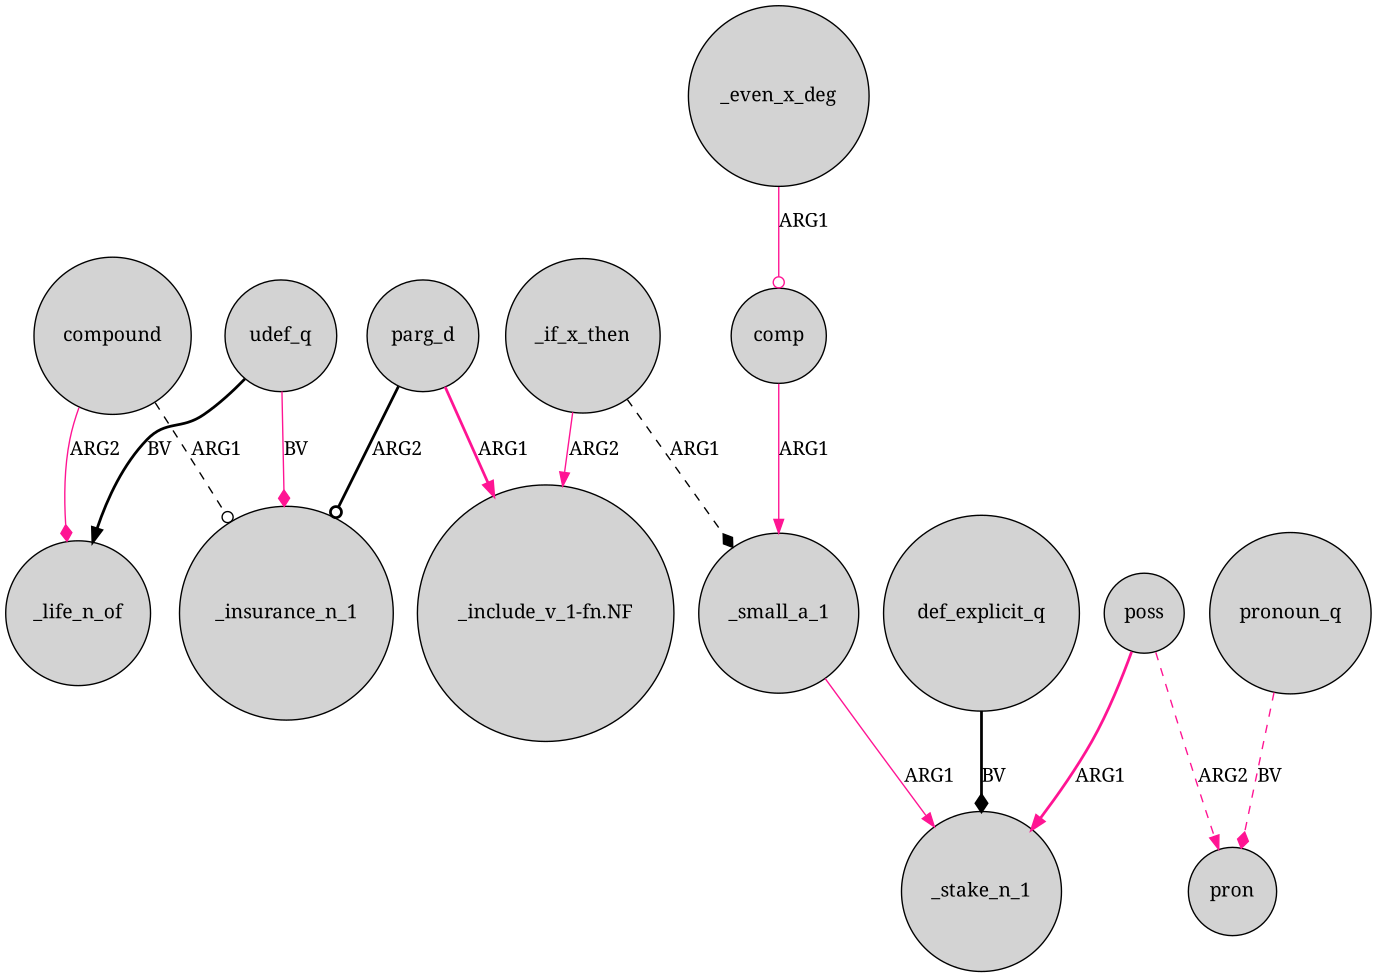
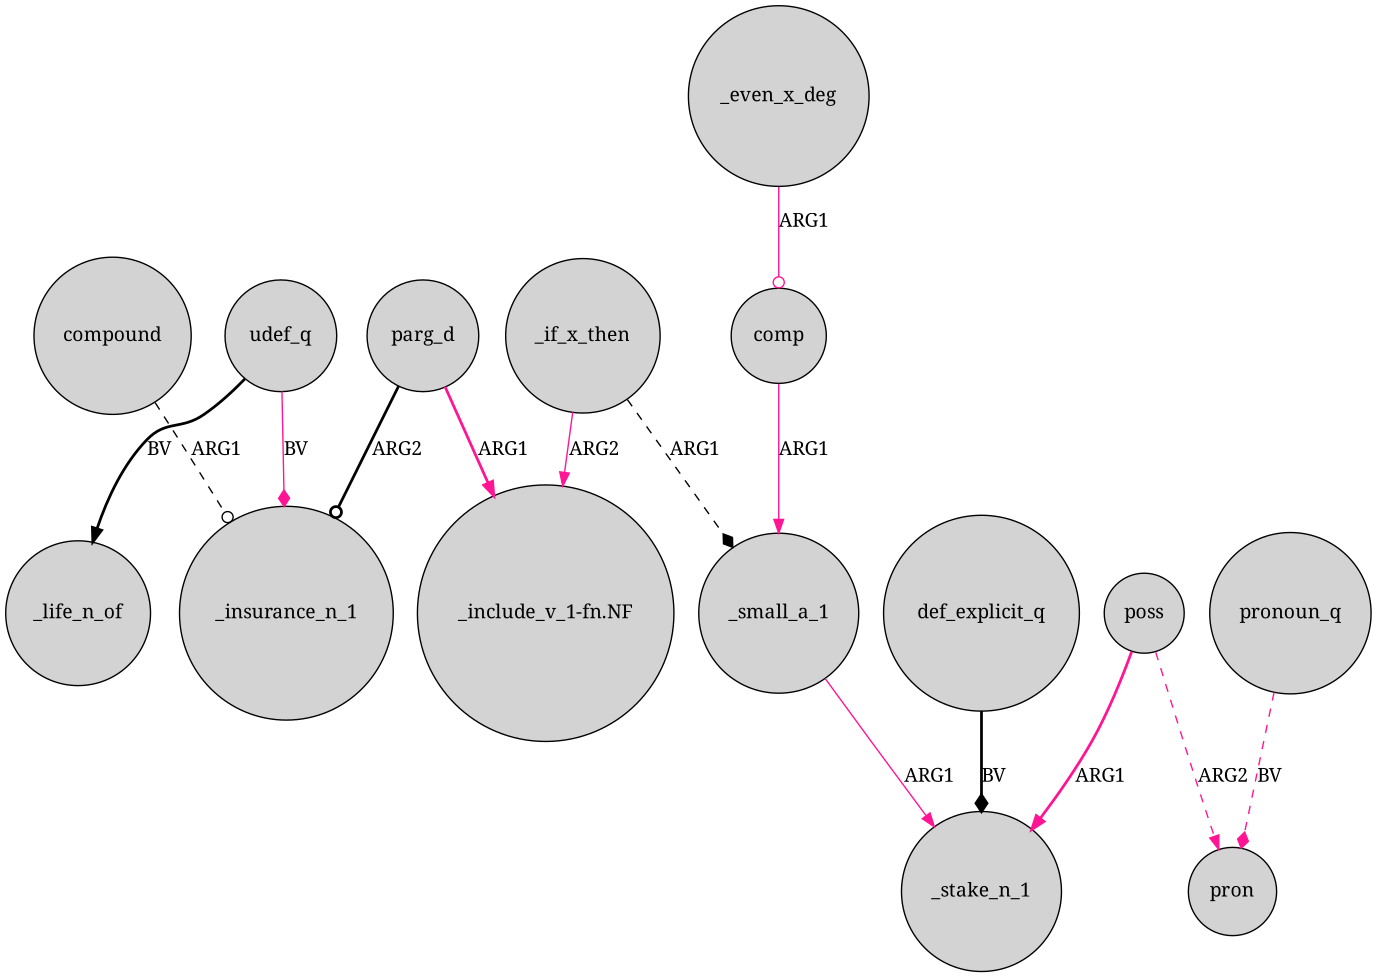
edge "compound" -> "_life_n_of": removed, label "ARG2"
